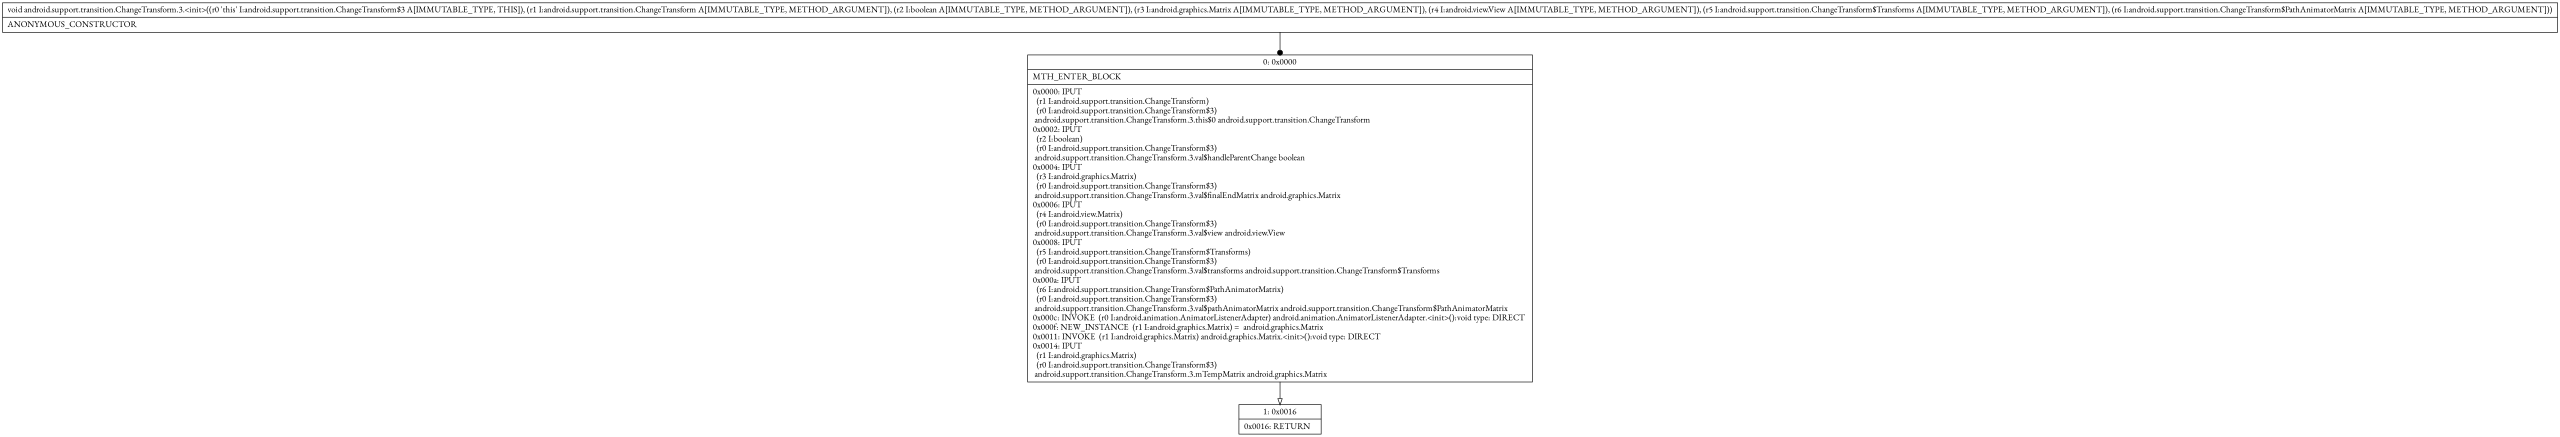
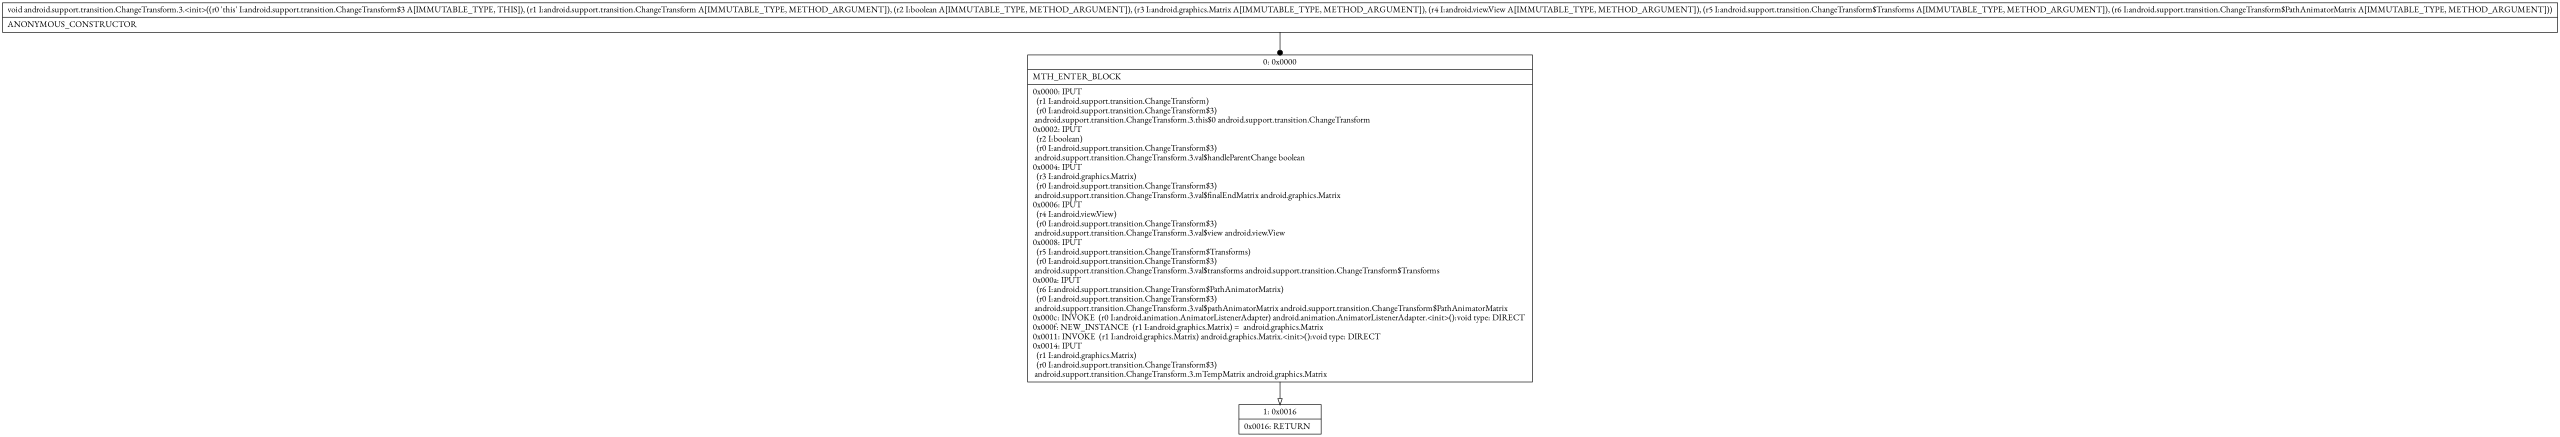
node "0: 0x0000": text "(r4 I:android.view.Matrix)" -> "(r4 I:android.view.View)"
